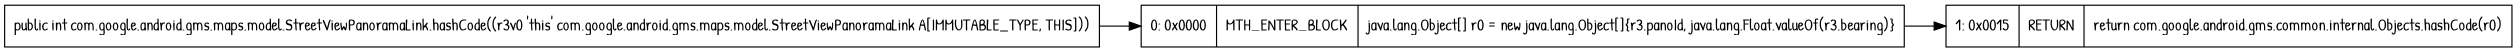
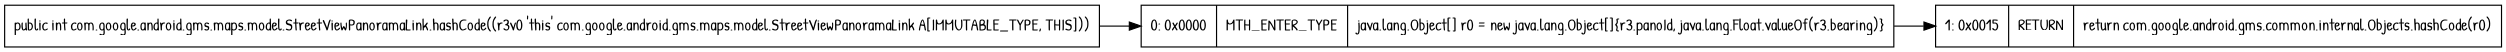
node "0: 0x0000": text "MTH_ENTER_BLOCK" -> "MTH_ENTER_TYPE"
